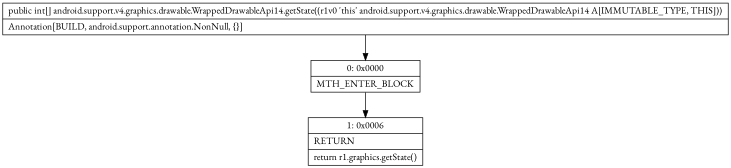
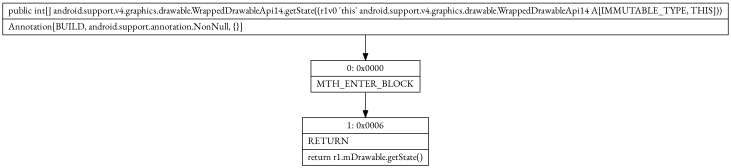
node "1: 0x0006": text "return r1.graphics.getState()" -> "return r1.mDrawable.getState()"
